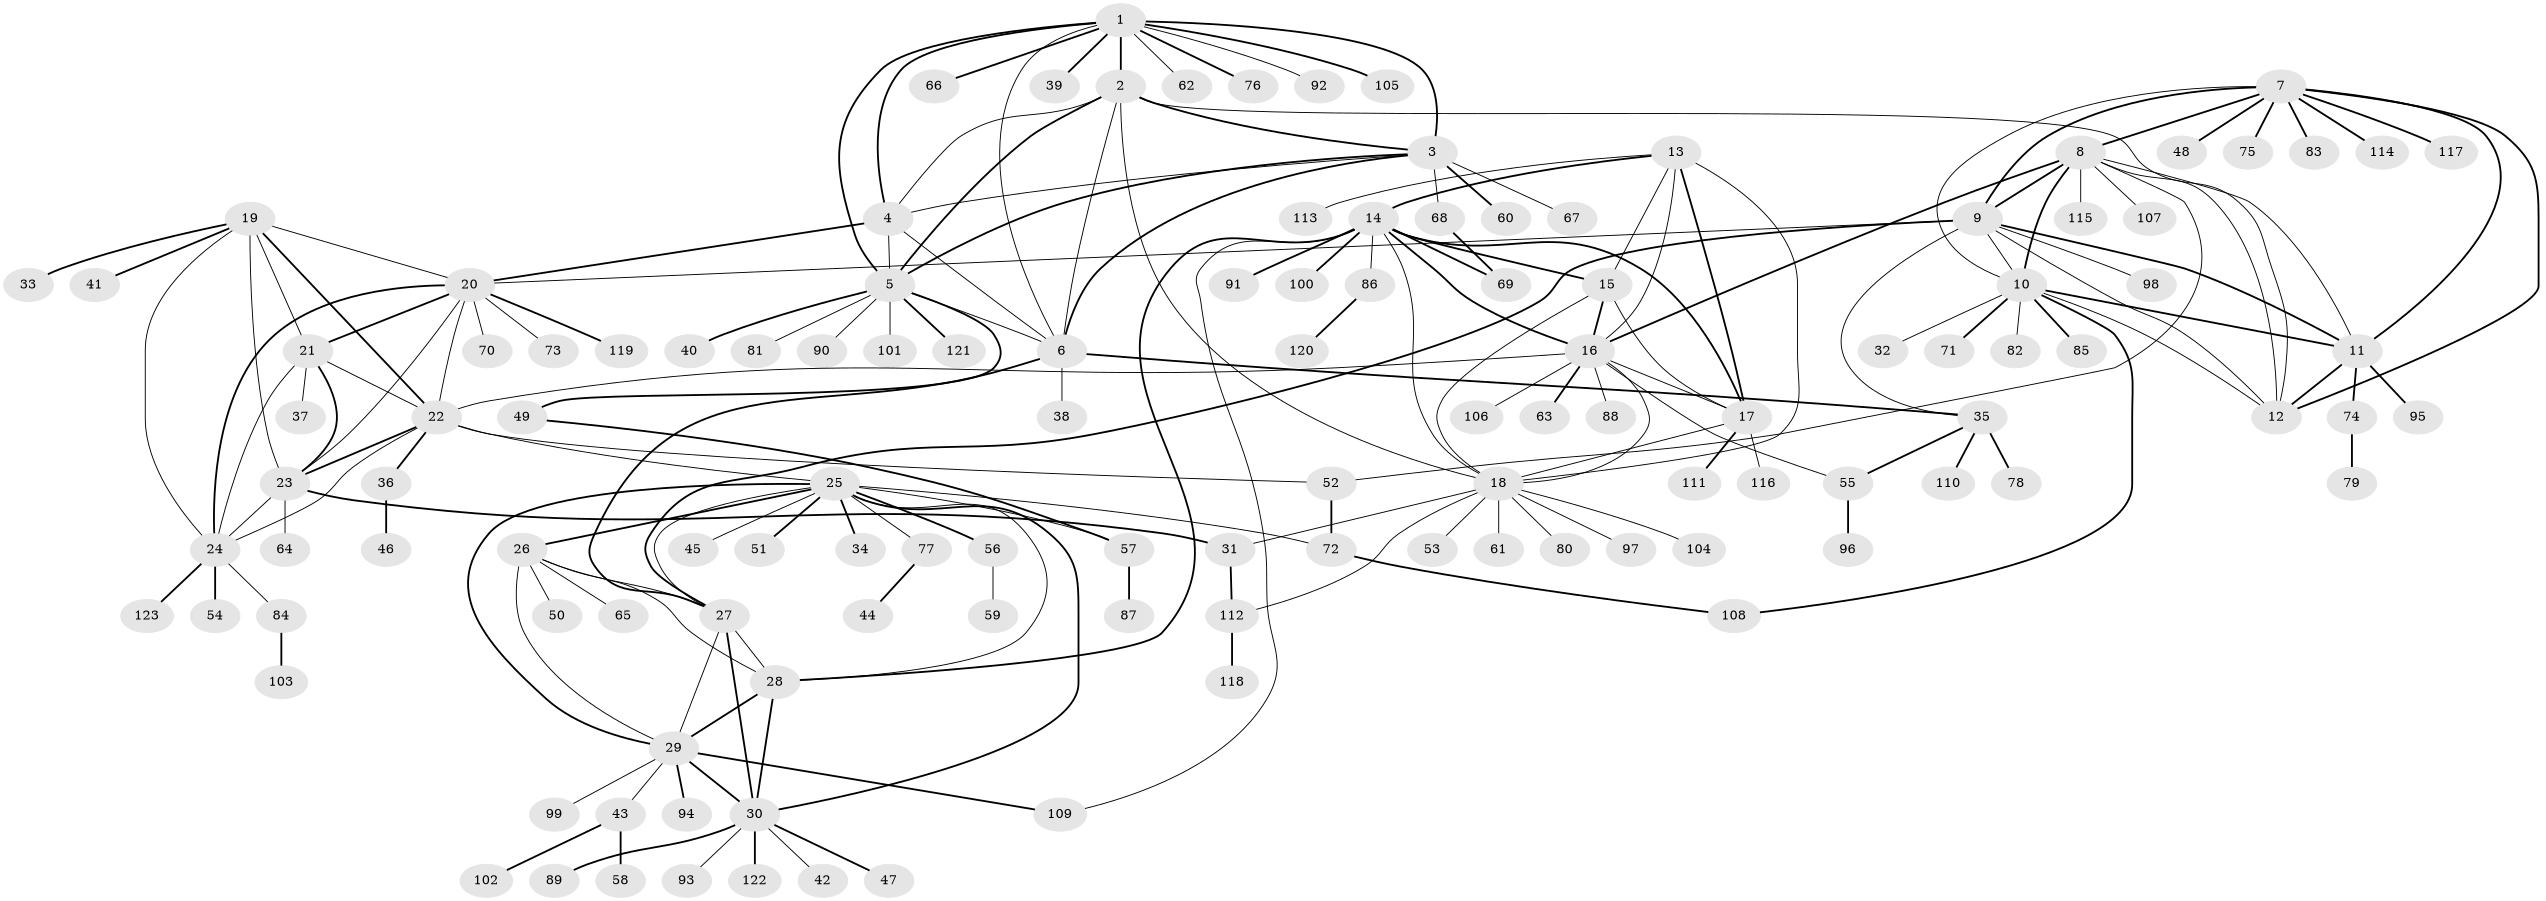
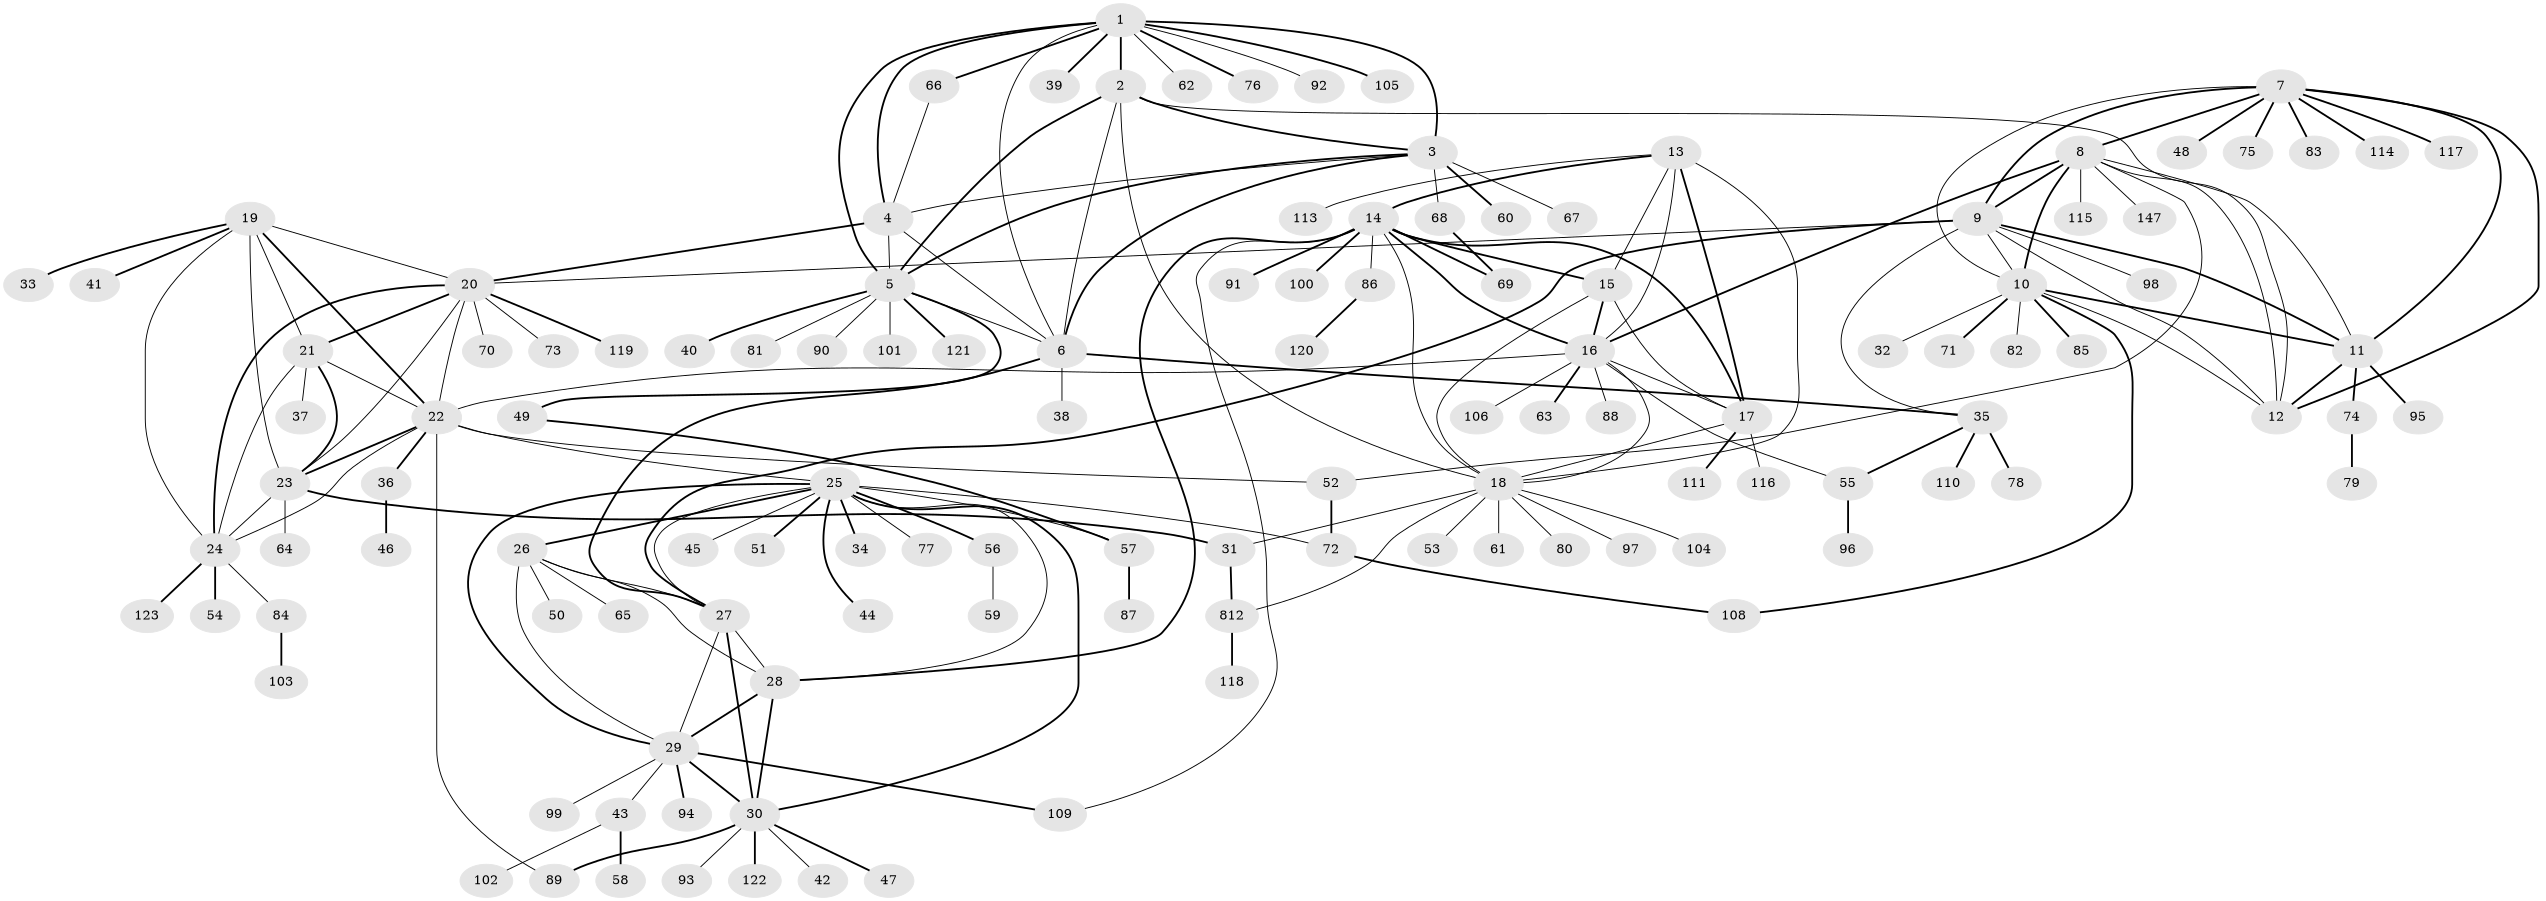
edge "2" -- "4": now "66" -- "4"
node "107": label "107" -> "147"
edge "77" -- "44": now "25" -- "44"
node "112": label "112" -> "812"
edge "22" -- "89": added
edge "43" -- "102": style bold -> solid
